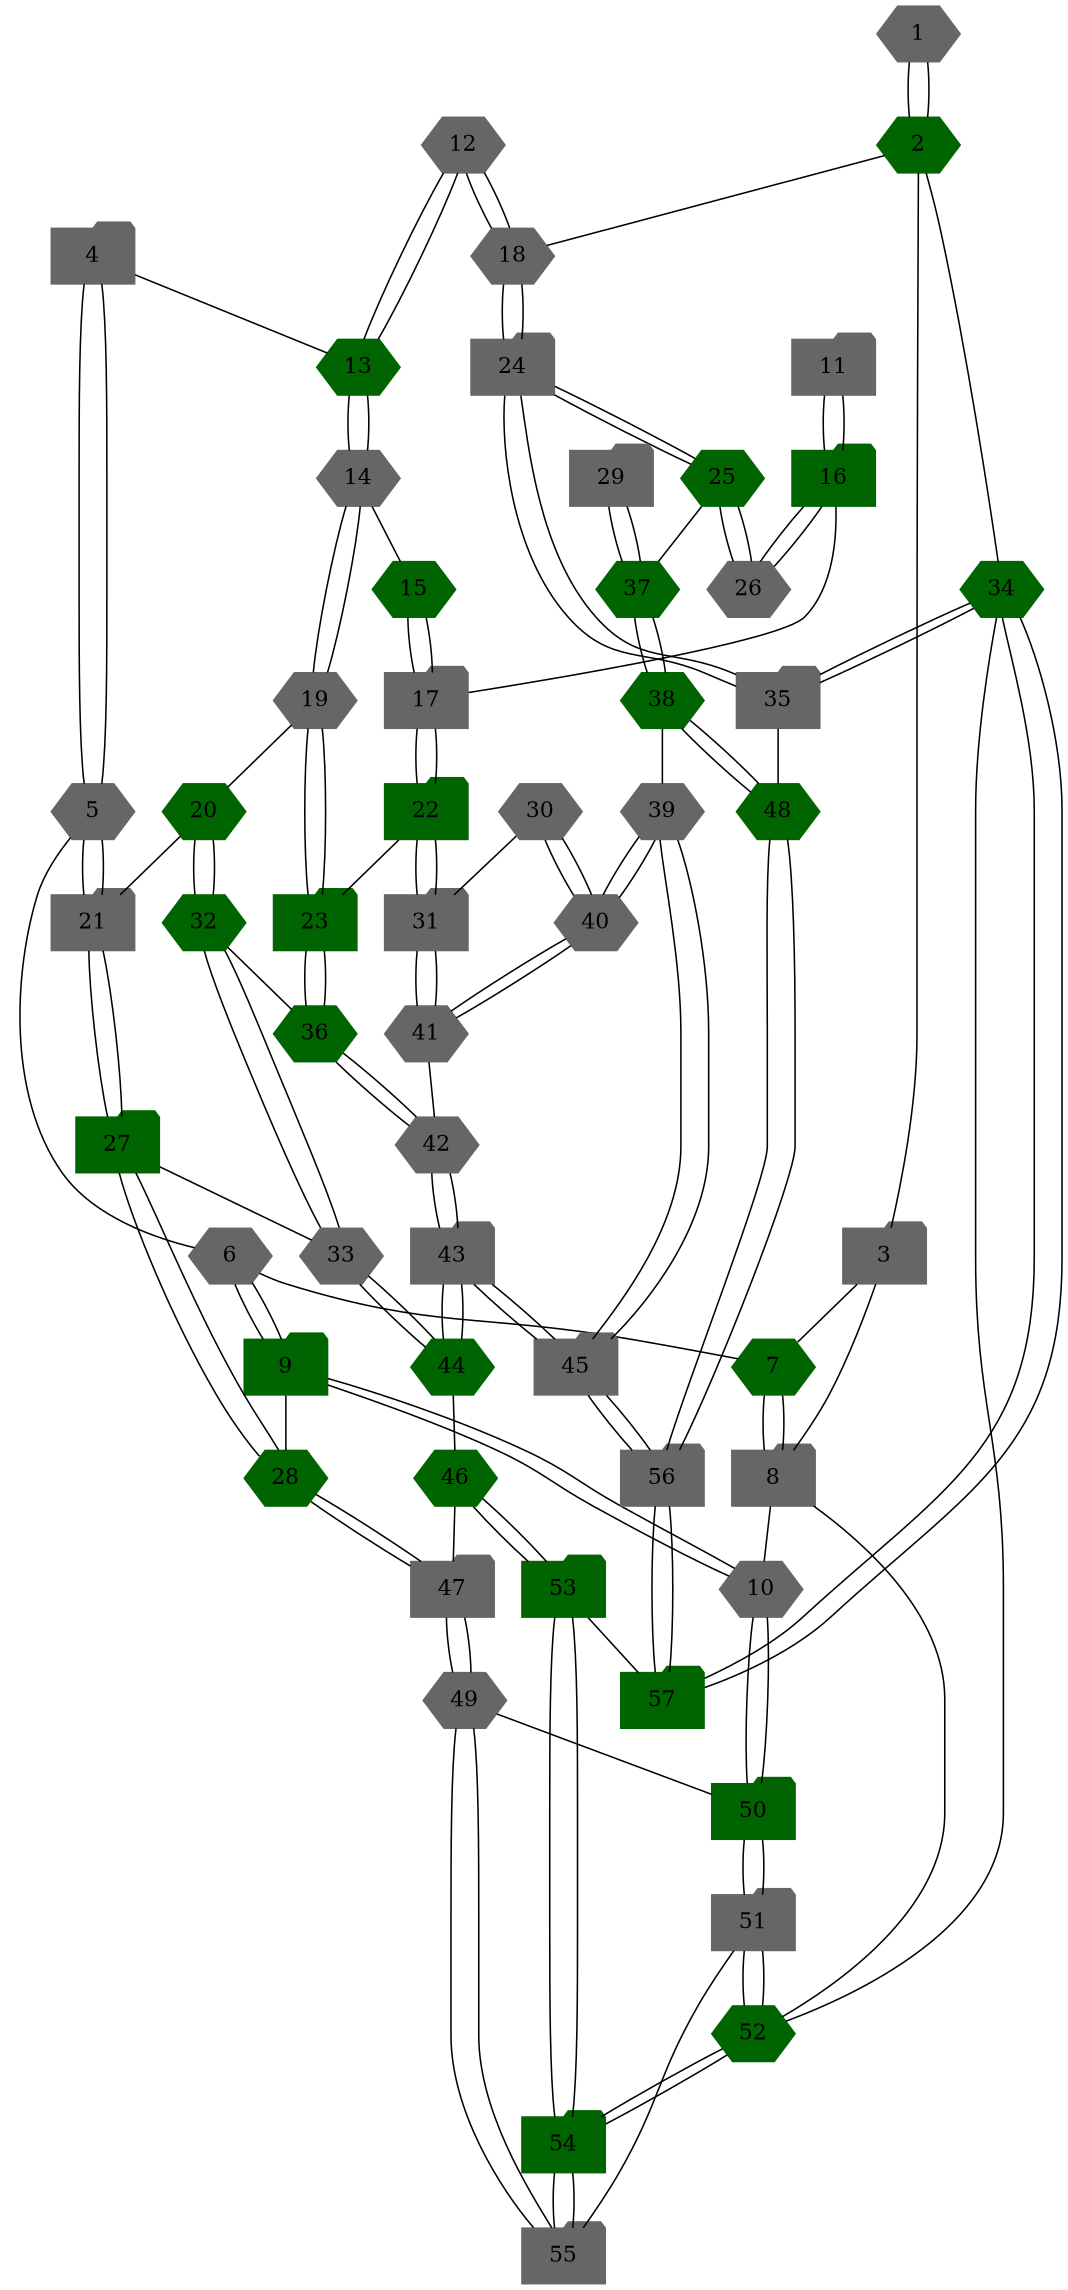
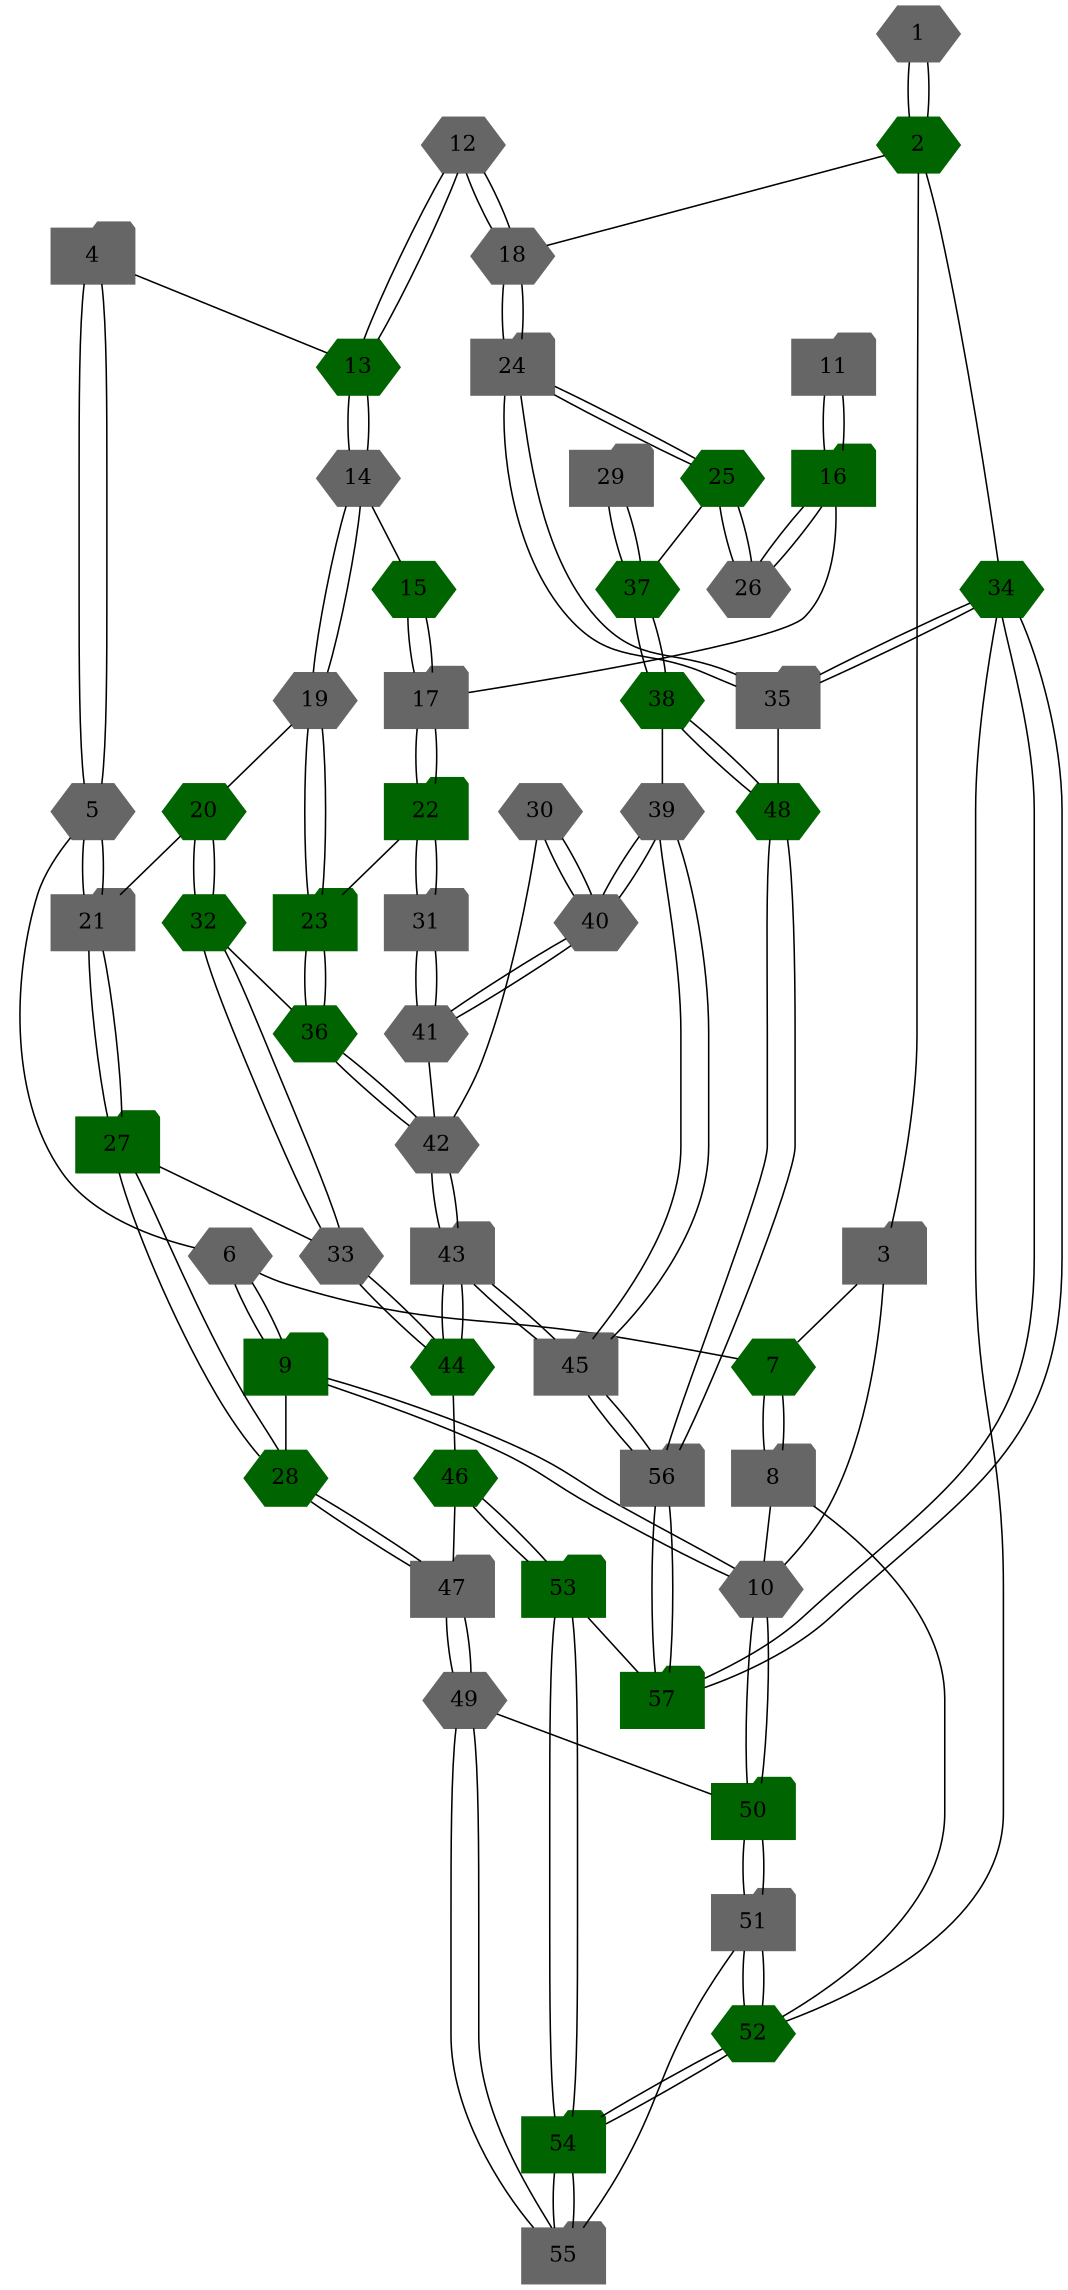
edge "30" -- "31": now "30" -- "42"
edge "3" -- "8": now "3" -- "10"
